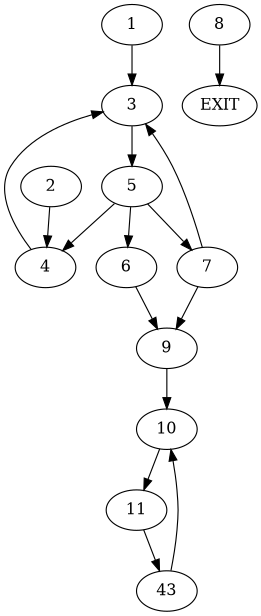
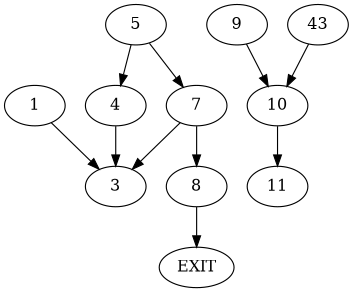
edge "3" -> "5": removed
node "2": removed
node "6": removed
edge "7" -> "9": now "7" -> "8"
edge "11" -> "43": removed
